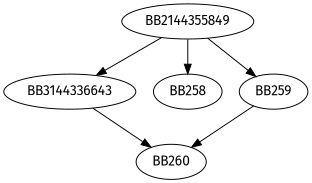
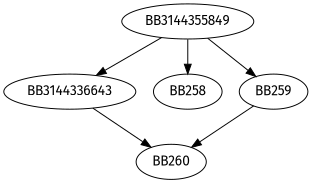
node "BB2144355849": label "BB2144355849" -> "BB3144355849"
